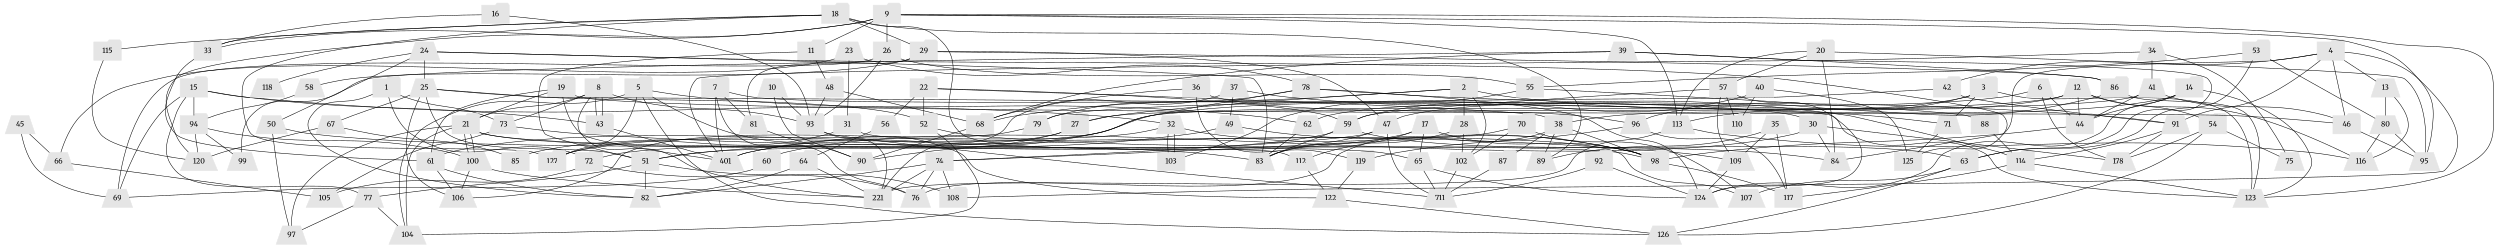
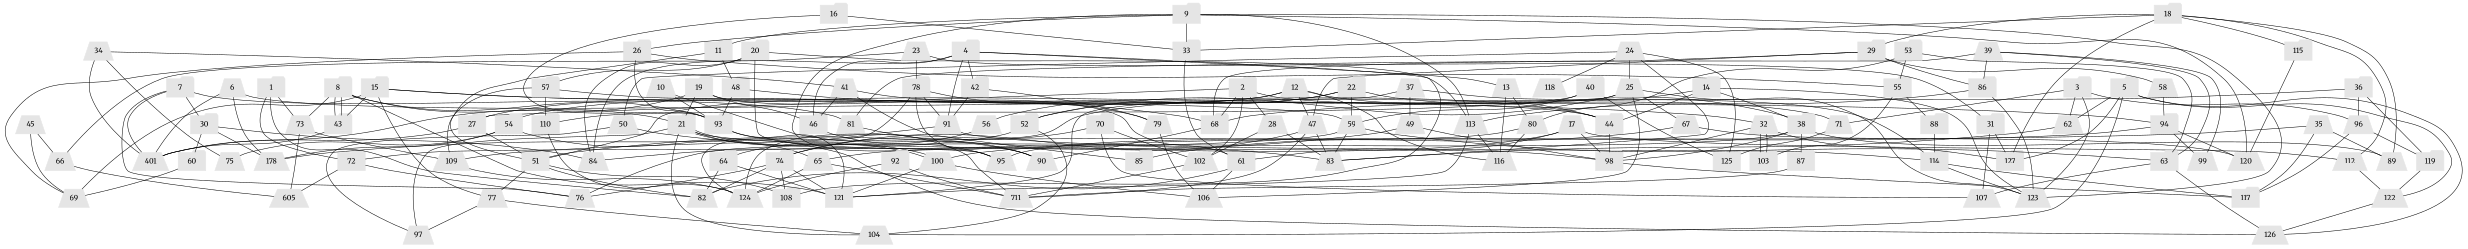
edge "57" -- "124": now "110" -- "124"
node "105": label "105" -> "605"
node "221": label "221" -> "121"
